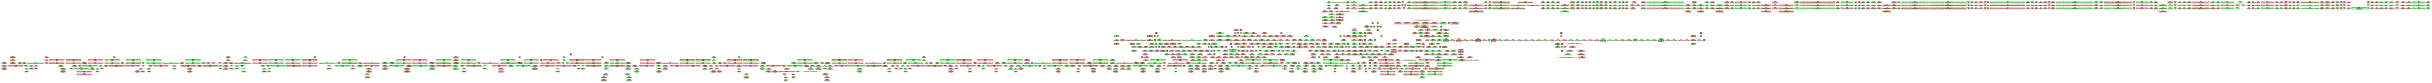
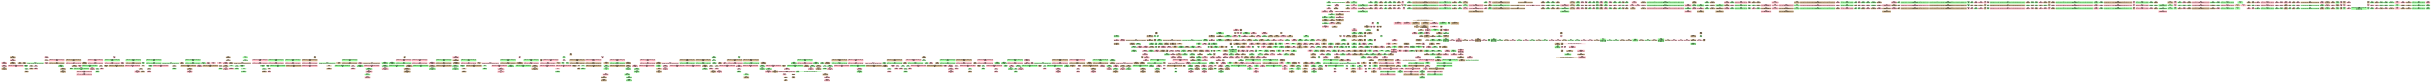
node "CE0x50449b0": fillcolor lightpink -> palegreen
node "CE0x50680e0": fillcolor lightpink -> palegreen
node "CE0x5100c00": fillcolor palegreen -> lightpink
